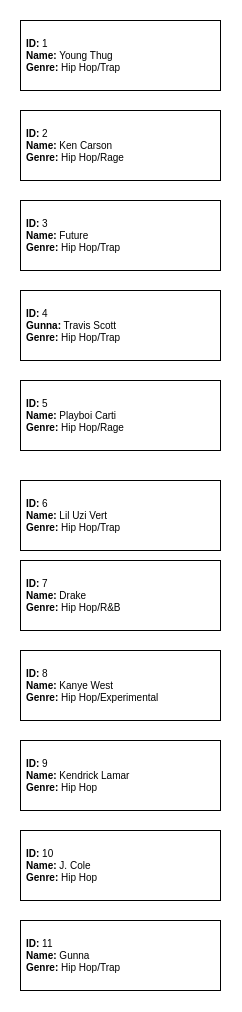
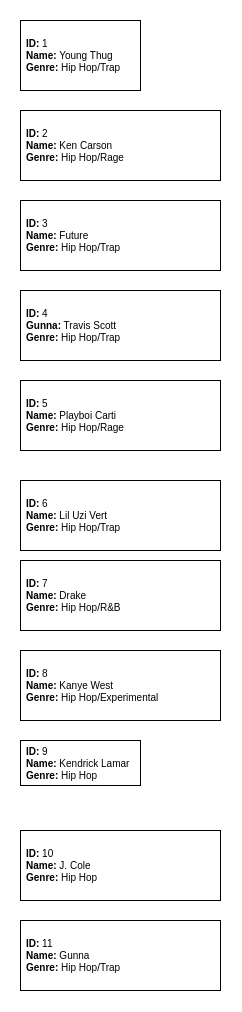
node "ID: 1 Name: Young Thug Genre: Hip Hop/Trap": size 200x70 -> 120x70
node "ID: 9 Name: Kendrick Lamar Genre: Hip Hop": size 200x70 -> 120x45
